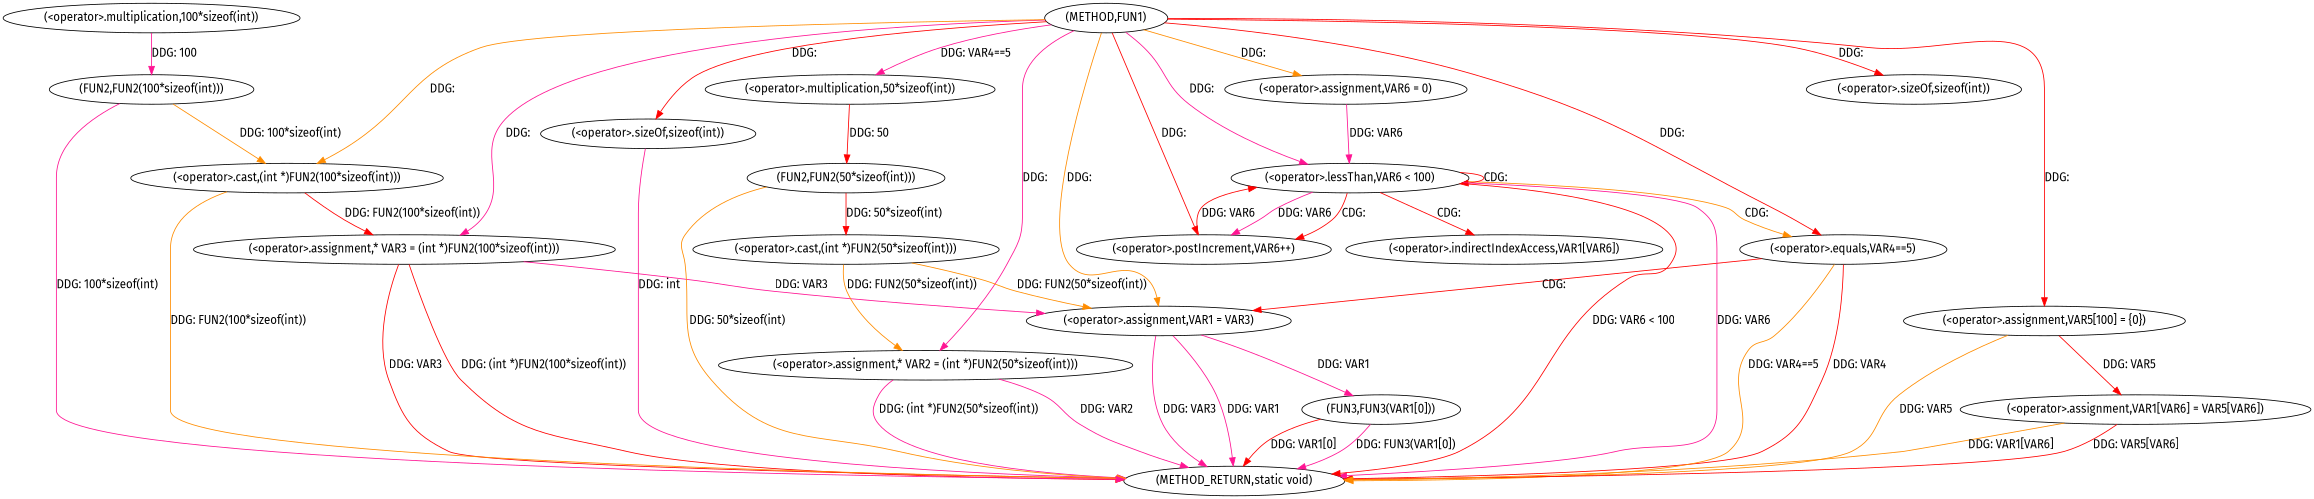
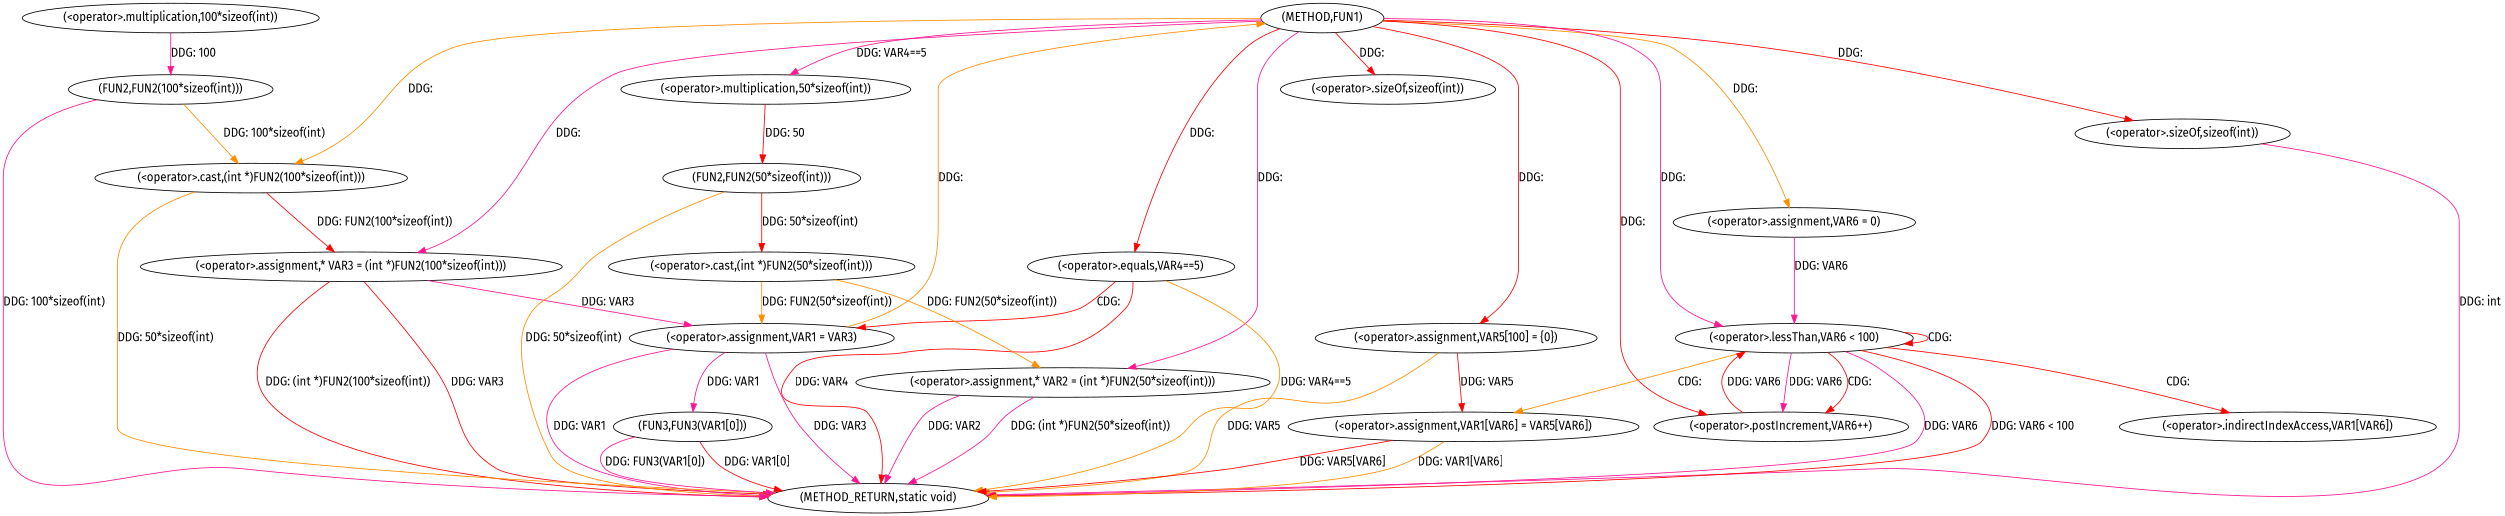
edge "(METHOD,FUN1)" -> "(<operator>.assignment,VAR1 = VAR3)": reversed
edge "(<operator>.lessThan,VAR6 < 100)" -> "(<operator>.equals,VAR4==5)": now "(<operator>.lessThan,VAR6 < 100)" -> "(<operator>.assignment,VAR1[VAR6] = VAR5[VAR6])"
edge "(<operator>.cast,(int *)FUN2(100*sizeof(int)))" -> "(METHOD_RETURN,static void)": label "DDG: FUN2(100*sizeof(int))" -> "DDG: 50*sizeof(int)"
